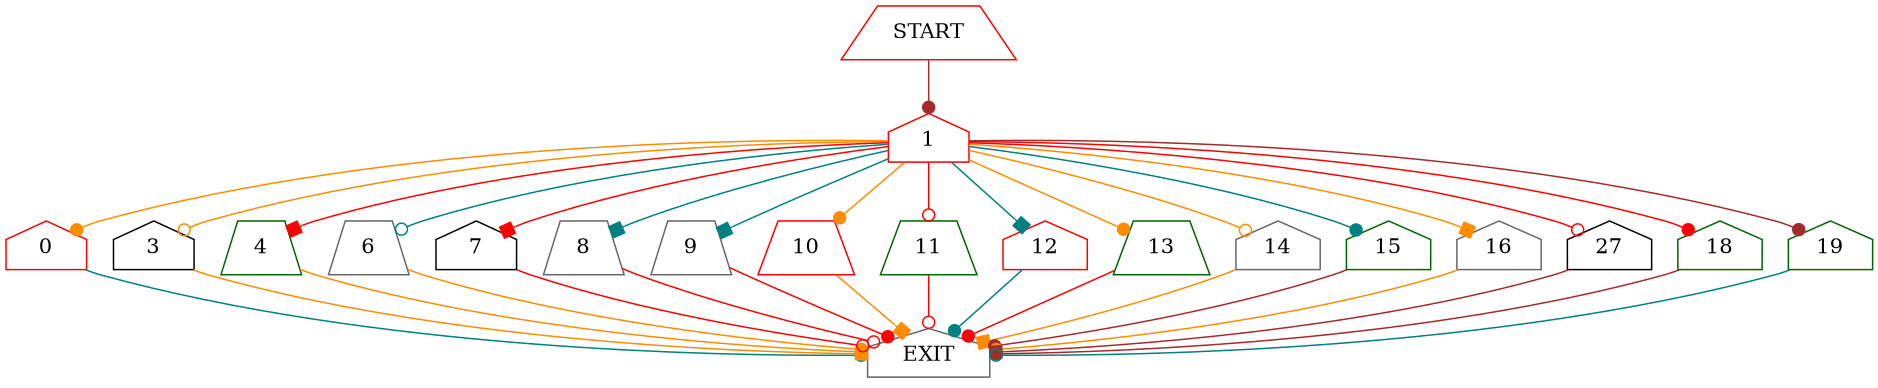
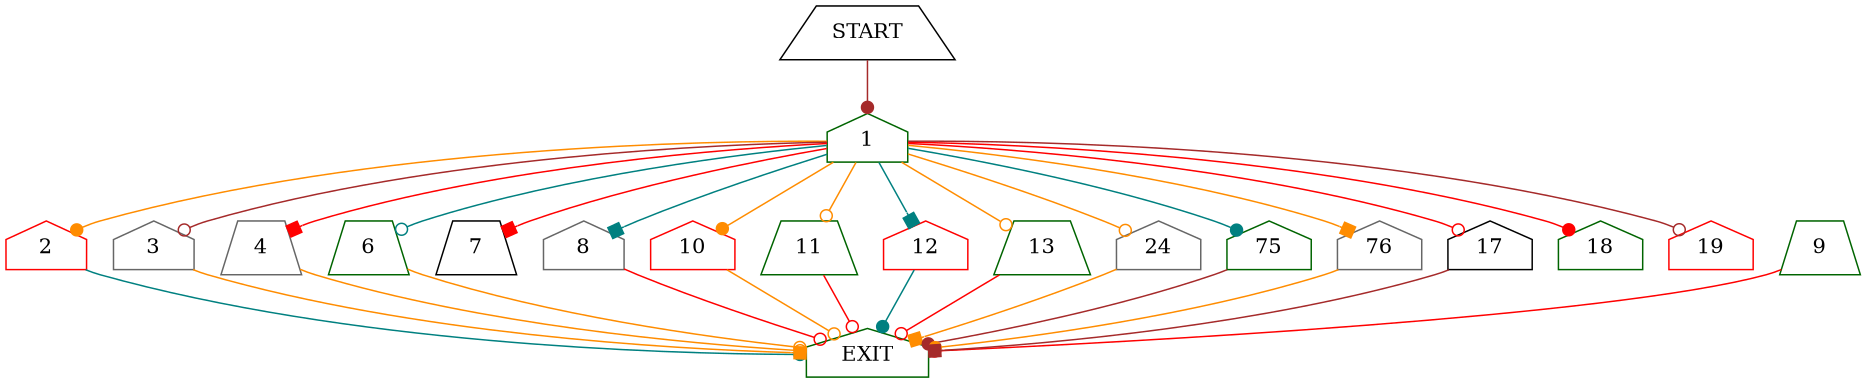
node "START": color red -> black
node "1": color red -> darkgreen
edge "1" -> "19": arrowhead dot -> odot
edge "1" -> "3": color darkorange -> brown
edge "1" -> "11": color red -> darkorange
edge "1" -> "9": removed
edge "1" -> "13": arrowhead dot -> odot
node "0": label "0" -> "2"
node "3": color black -> gray40
node "4": color darkgreen -> gray40
node "6": color gray40 -> darkgreen
node "7": shape house -> trapezium
node "8": shape trapezium -> house
node "9": color gray40 -> darkgreen
node "10": shape trapezium -> house
node "14": label "14" -> "24"
node "15": label "15" -> "75"
node "16": label "16" -> "76"
node "27": label "27" -> "17"
node "19": color darkgreen -> red
edge "10" -> "EXIT": arrowhead box -> odot
edge "13" -> "EXIT": arrowhead dot -> odot
edge "7" -> "EXIT": removed
edge "6" -> "EXIT": arrowhead dot -> odot
edge "18" -> "EXIT": removed
edge "19" -> "EXIT": removed
node "EXIT": color gray40 -> darkgreen
